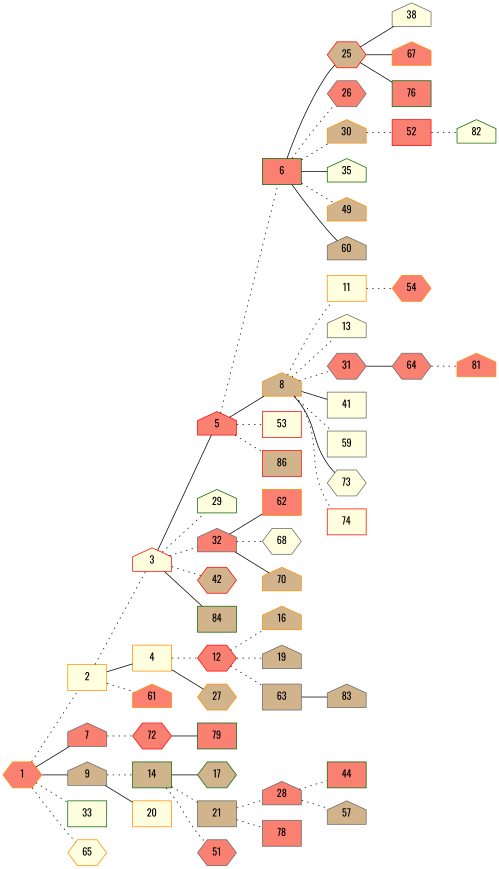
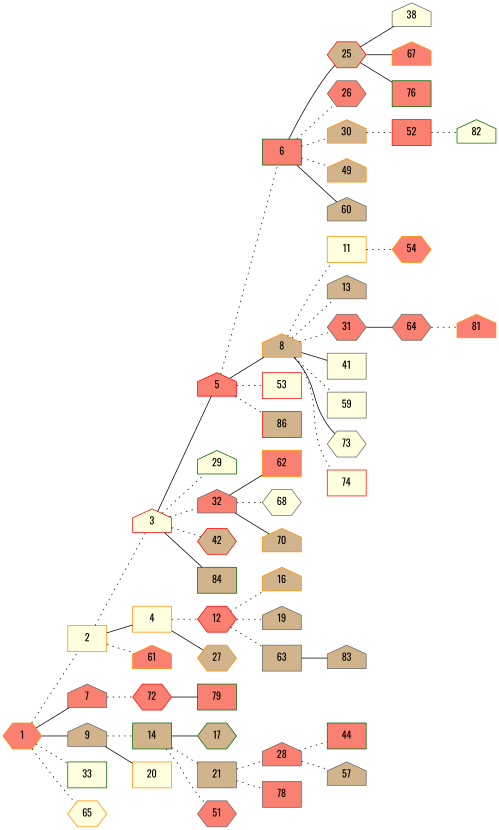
node "35": removed
node "13": fillcolor lightyellow -> tan
